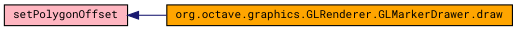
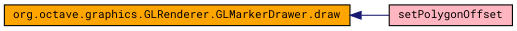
edge "org.octave.graphics.GLRenderer.GLMarkerDrawer.draw" -> "setPolygonOffset": reversed
